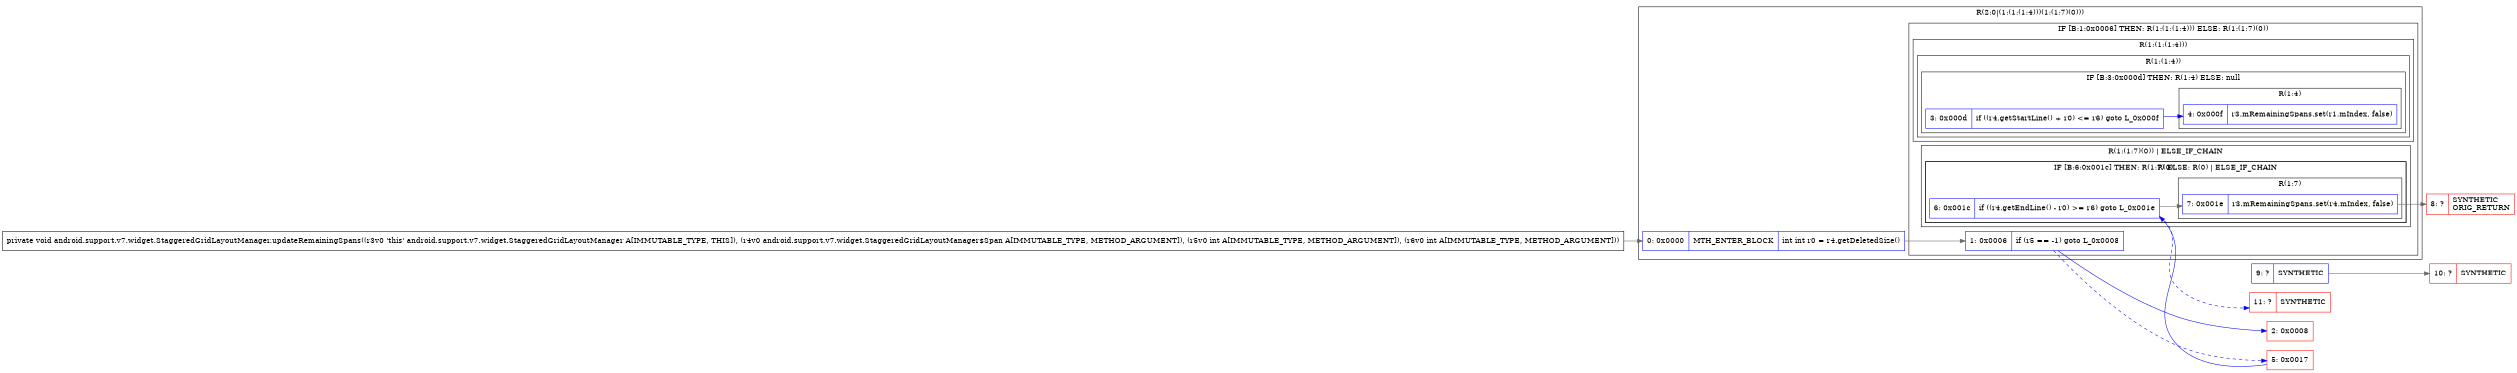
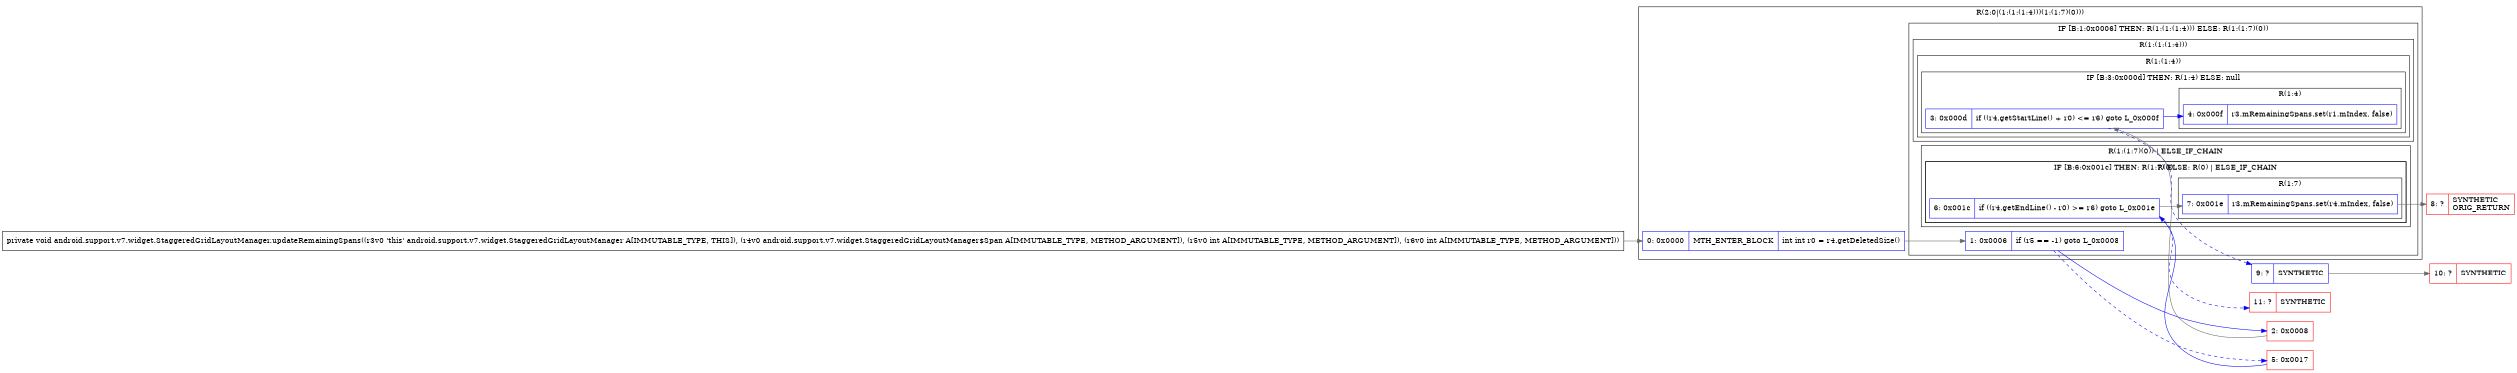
edge "3: 0x000d" -> "9: ?": added
edge "2: 0x0008" -> "3: 0x000d": added
